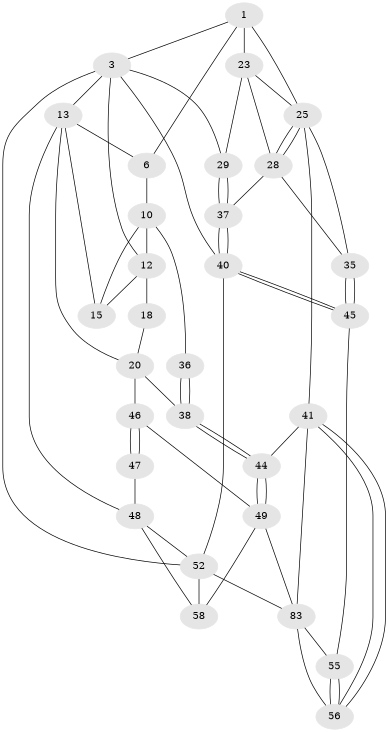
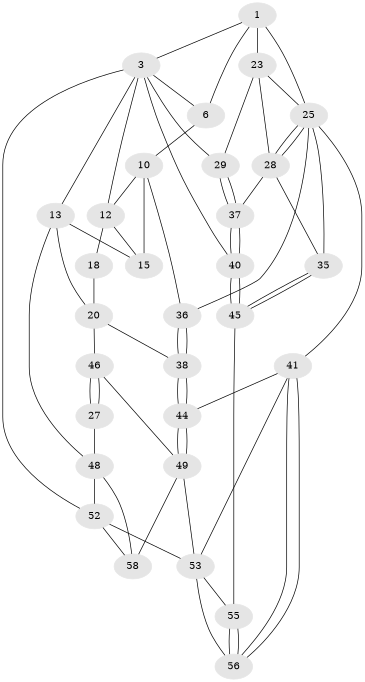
edge "13" -- "6": now "3" -- "6"
edge "25" -- "36": added
edge "40" -- "52": removed
node "47": label "47" -> "27"
node "83": label "83" -> "53"
